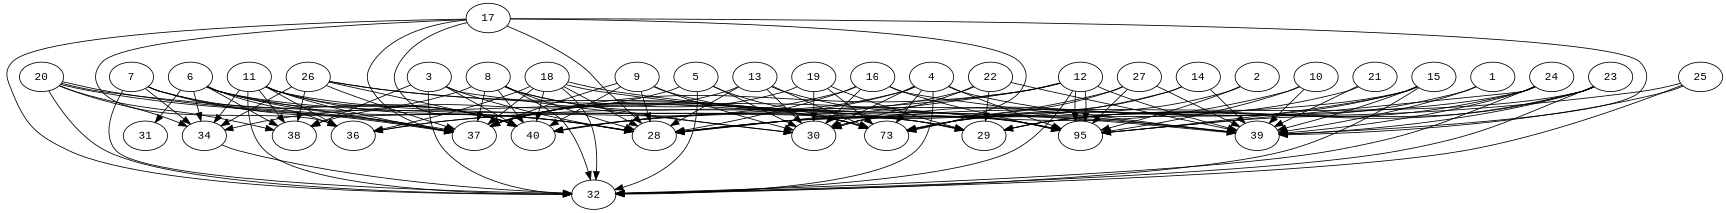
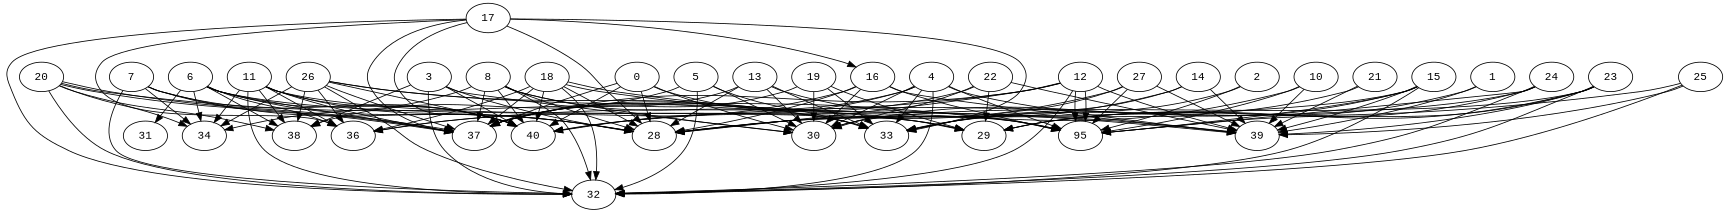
edge "17" -> "39": now "17" -> "16"
node "9": label "9" -> "0"
edge "26" -> "36": added
edge "24" -> "39": removed
node "73": label "73" -> "33"
edge "34" -> "32": now "26" -> "32"
